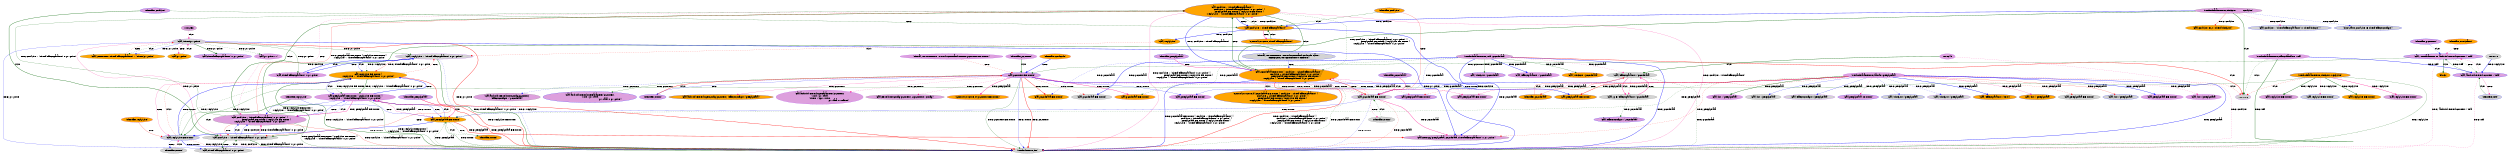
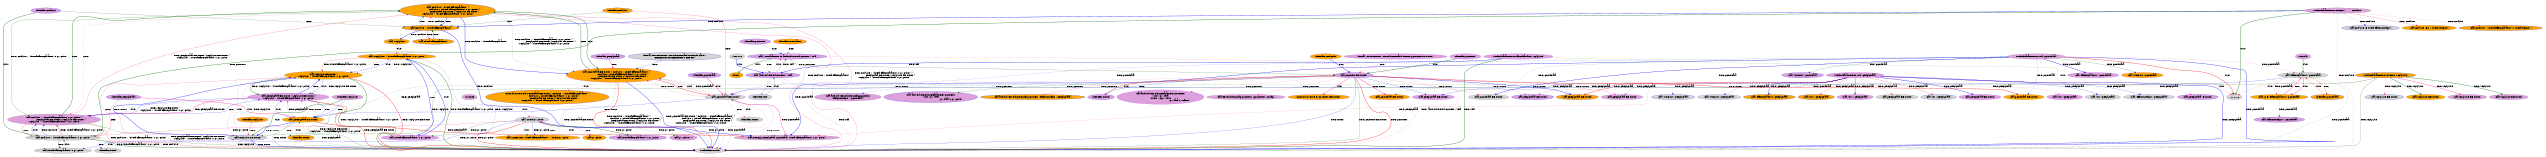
node "(Call,cmdSize < (sizeof(effect_param_t) + sizeof(int32_t)))": fillcolor lightgrey -> orange
node "(LvmStatus,cmdSize != sizeof(effect_config_t))": label "(LvmStatus,cmdSize != sizeof(effect_config_t))" -> "(Call,cmdSize != sizeof(effect_config_t))"
node "(ControlStructure,sizeof(effect_param_t))": label "(ControlStructure,sizeof(effect_param_t))" -> "(Call,sizeof(effect_param_t))"
edge "(Call,(size_t)p->psize)" -> "(Call,*replySize < (sizeof(effect_param_t) + p->psize))": removed, label "DDG: p->psize"
node "(Call,*replySize < (sizeof(effect_param_t) + p->psize))": fillcolor lightgrey -> orange
node "(MethodParameterIn,effect_handle_t  self)": label "(MethodParameterIn,effect_handle_t  self)" -> "(MethodParameterIn,effect_handle_t  replySize)"
edge "(MethodParameterIn,uint32_t            cmdSize)" -> "(Call,cmdSize < (sizeof(effect_param_t) + p->psize))": label "DDG: cmdSize" -> "DDG: pContext"
edge "1000118" -> "(Call,(android::ReverbContext *) self)": label "DDG: replySize" -> "AST: "
node "(MethodParameterIn,handle *pReplyData)": label "(MethodParameterIn,handle *pReplyData)" -> "(MethodParameterIn,void *pReplyData)"
edge "(Call,pContext == NULL)" -> "(ControlStructure,if (pContext == NULL))": label "DDG: pReplyData" -> "AST: "
node "(Call,*p = (effect_param_t *)pCmdData)": fillcolor lightgrey -> orange
node "(Call,(effect_param_t *)tLVM)": label "(Call,(effect_param_t *)tLVM)" -> "(Call,(effect_param_t *)pReplyData)"
edge "1000249" -> "(MethodReturn,int)": now "(MethodParameterIn,uint32_t            cmdSize)" -> "(MethodReturn,int)"
